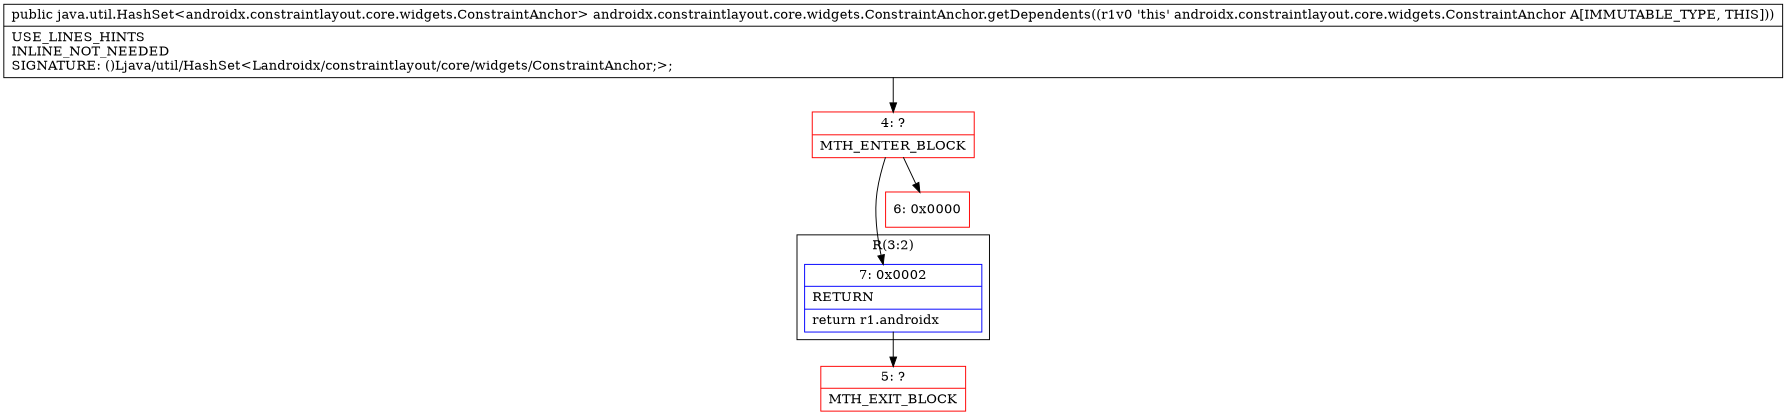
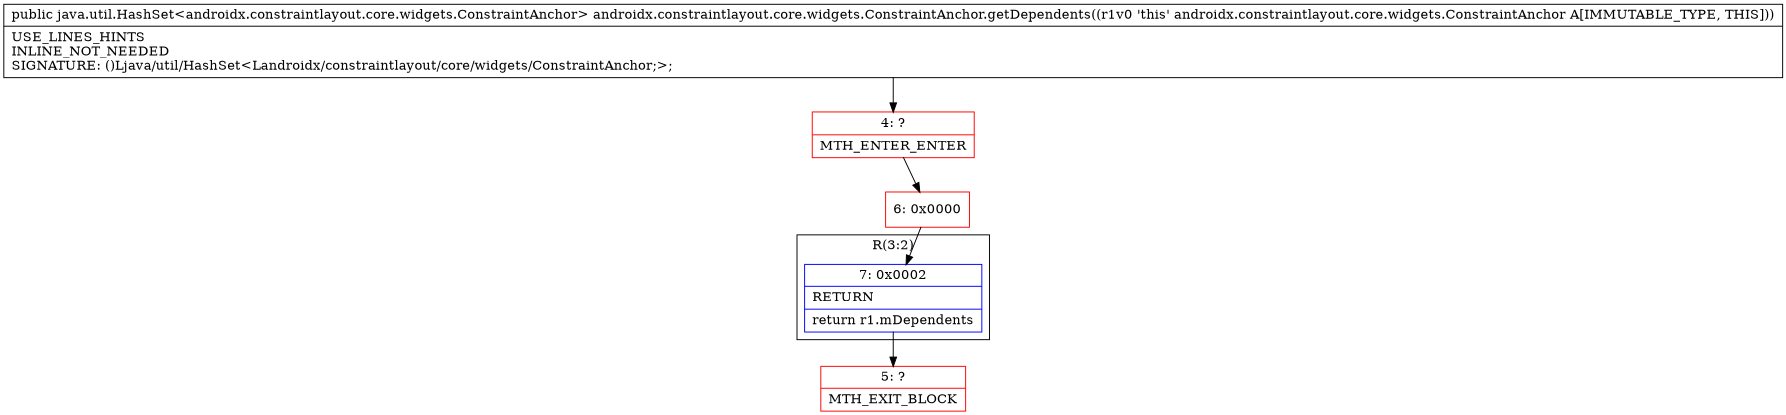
node "4: ?": text "MTH_ENTER_BLOCK" -> "MTH_ENTER_ENTER"
edge "4: ?" -> "7: 0x0002": now "6: 0x0000" -> "7: 0x0002"
node "7: 0x0002": text "return r1.androidx" -> "return r1.mDependents"
